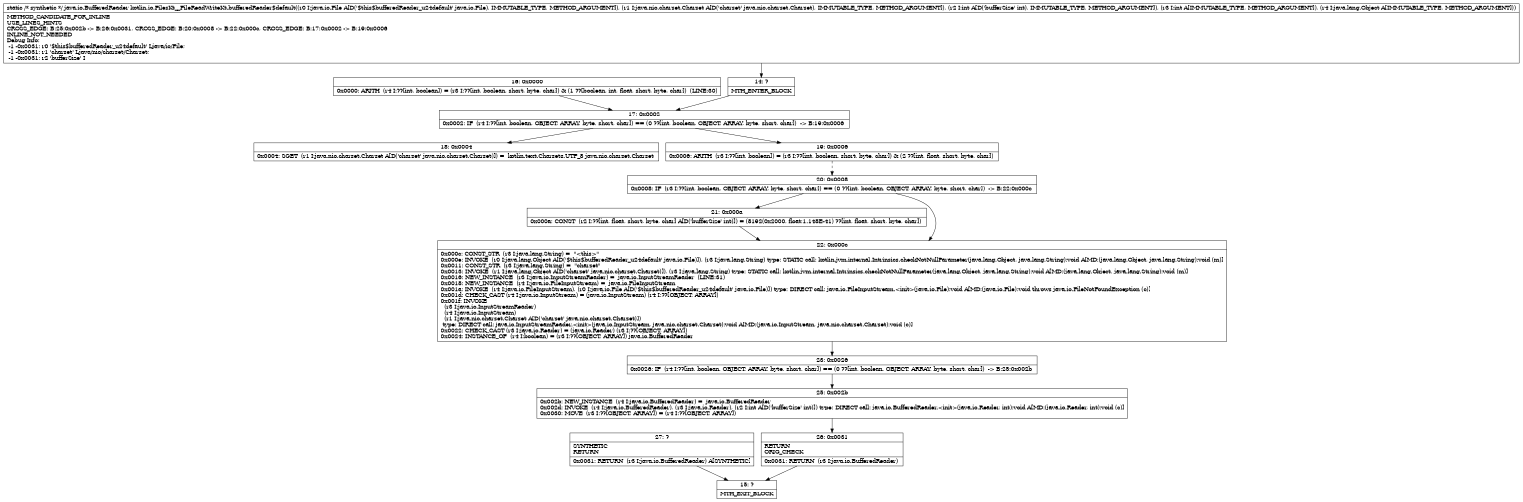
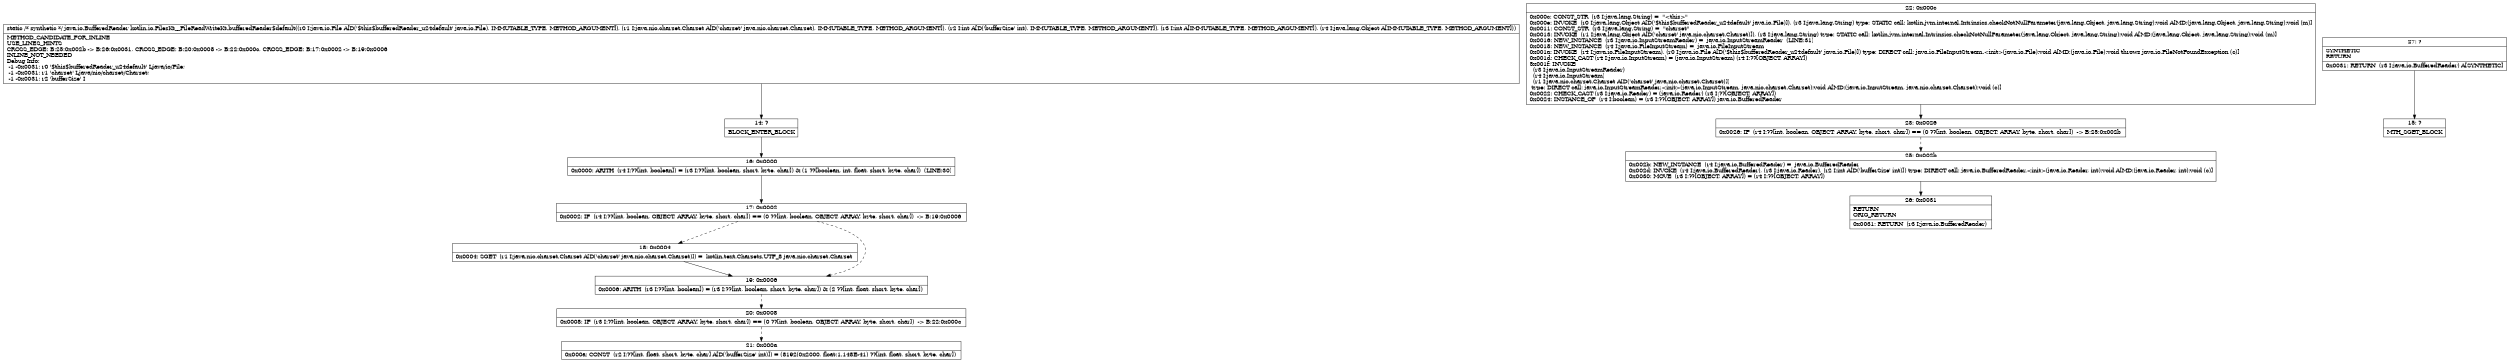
node "14: ?": text "MTH_ENTER_BLOCK" -> "BLOCK_ENTER_BLOCK"
edge "14: ?" -> "17: 0x0002": now "14: ?" -> "16: 0x0000"
edge "17: 0x0002" -> "18: 0x0004": style solid -> dashed
edge "17: 0x0002" -> "19: 0x0006": style solid -> dashed
edge "20: 0x0008" -> "21: 0x000a": style solid -> dashed
edge "20: 0x0008" -> "22: 0x000c": removed
edge "21: 0x000a" -> "22: 0x000c": removed
edge "18: 0x0004" -> "19: 0x0006": added
node "22: 0x000c": text "0x001f: INVOKE" -> "5x001f: INVOKE"
edge "23: 0x0026" -> "25: 0x002b": style solid -> dashed
node "26: 0x0031": text "ORIG_CHECK" -> "ORIG_RETURN"
edge "26: 0x0031" -> "15: ?": removed
node "15: ?": text "MTH_EXIT_BLOCK" -> "MTH_SGET_BLOCK"
